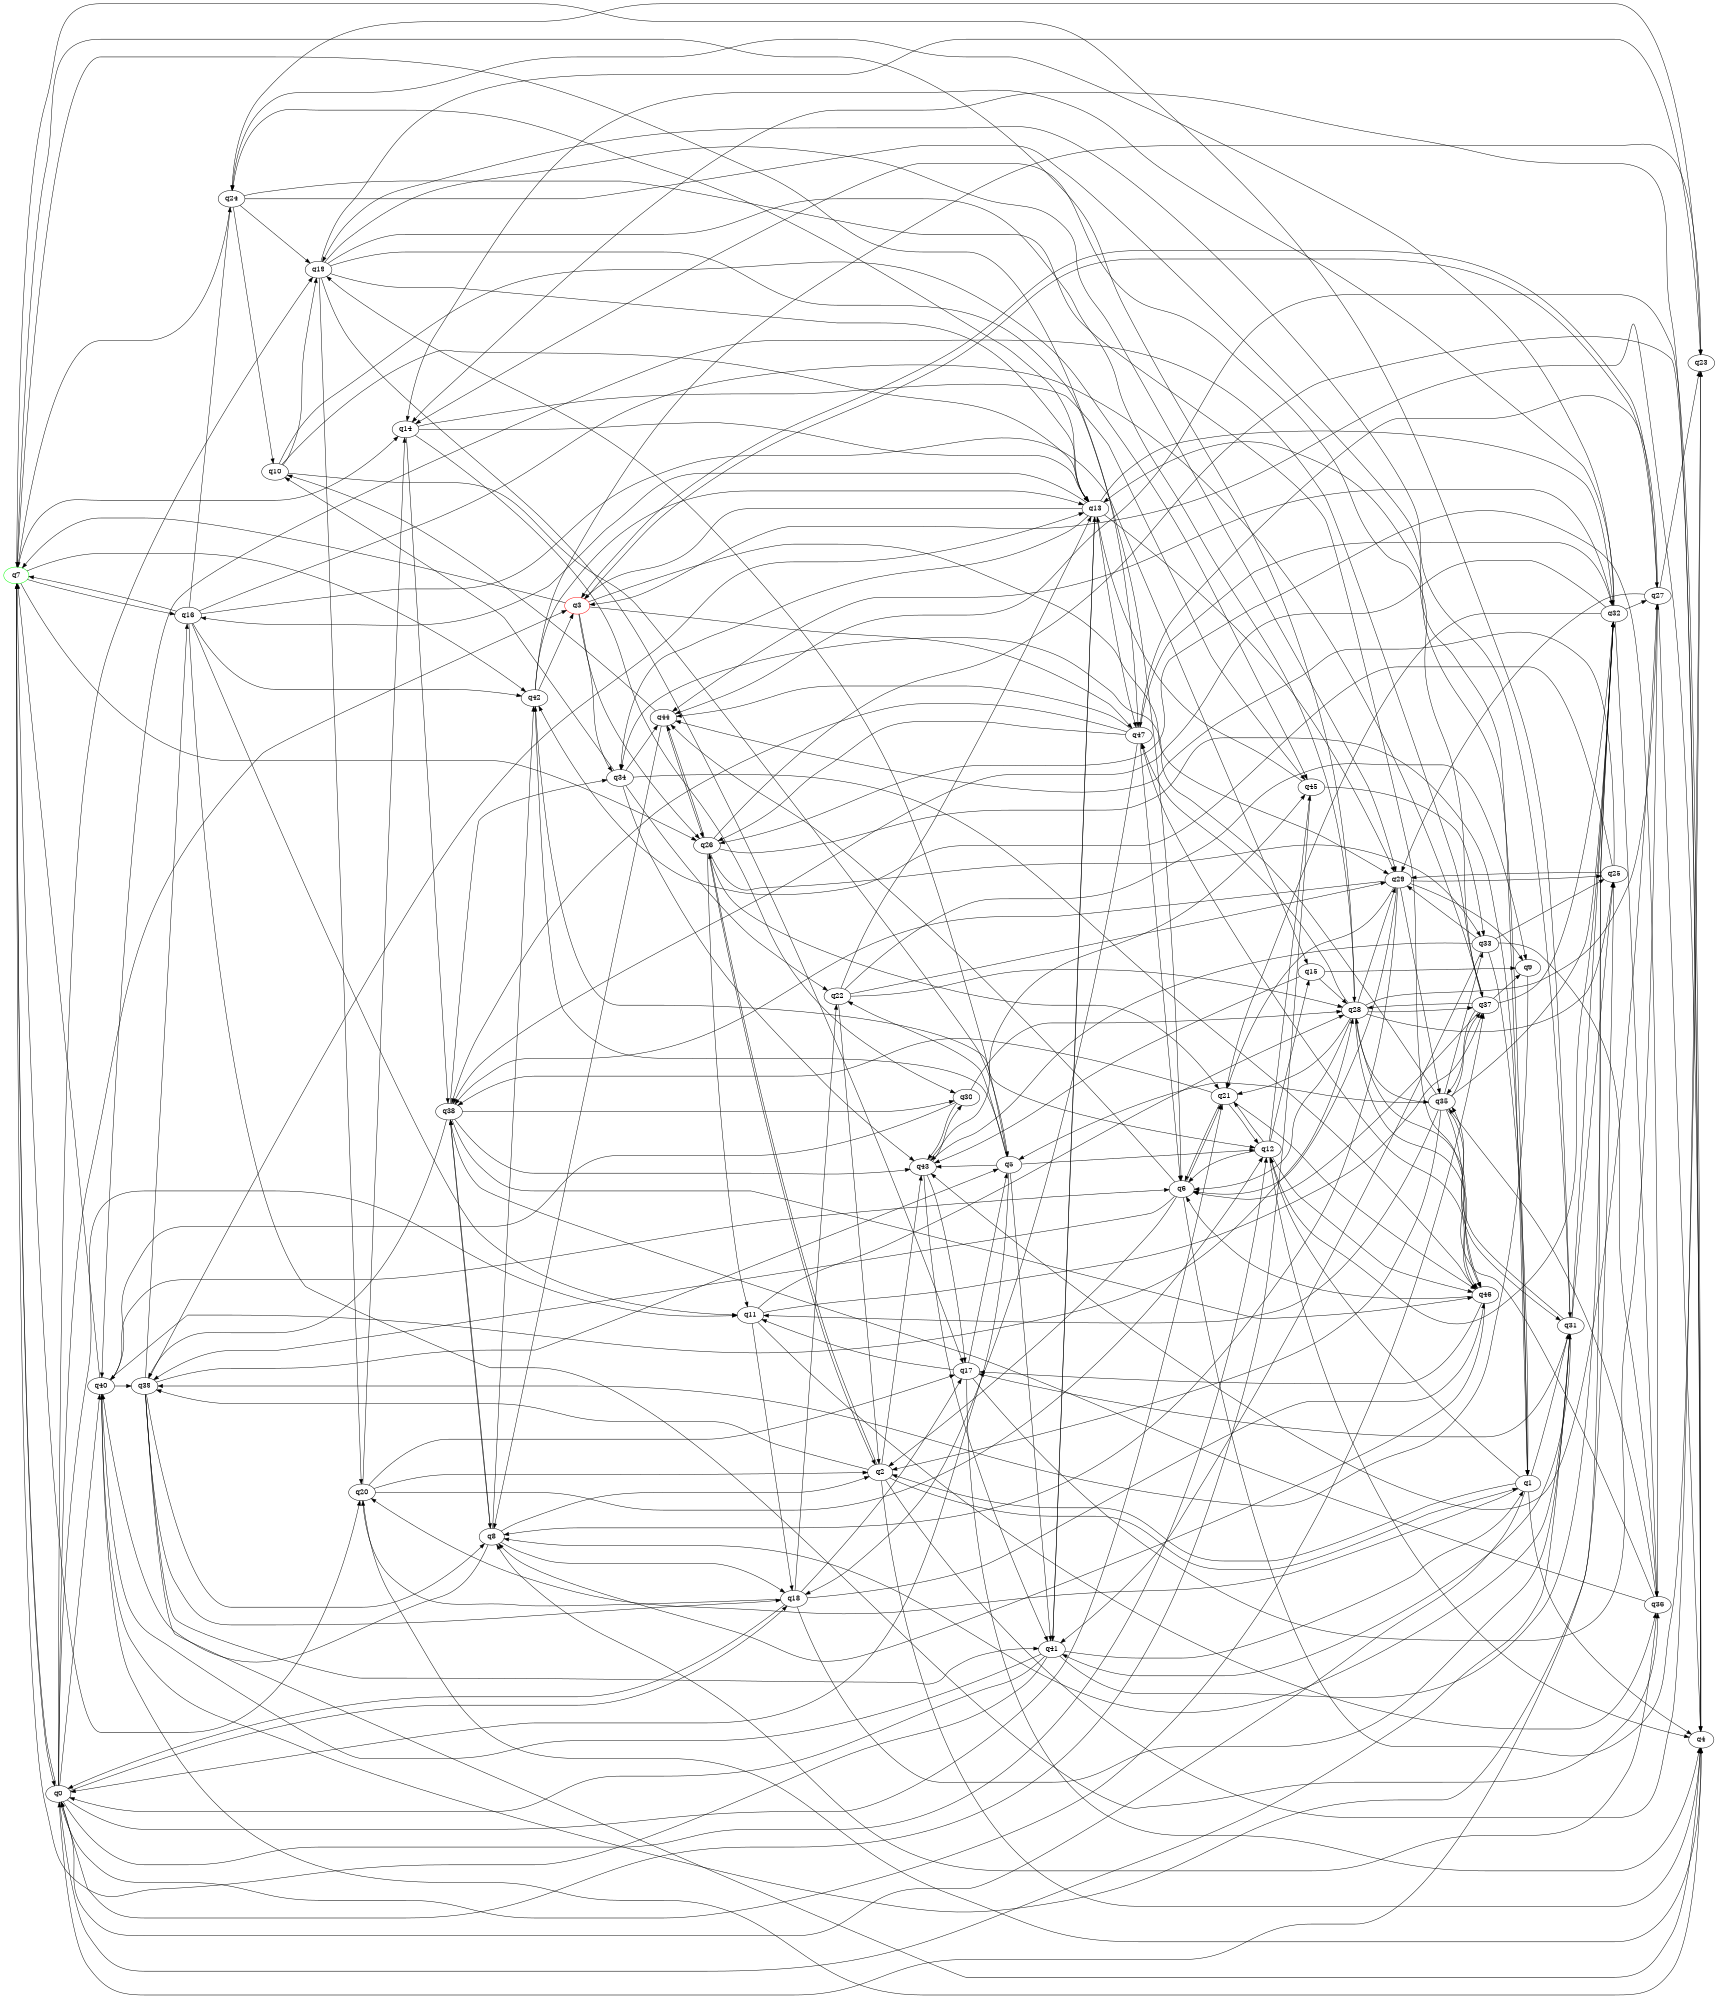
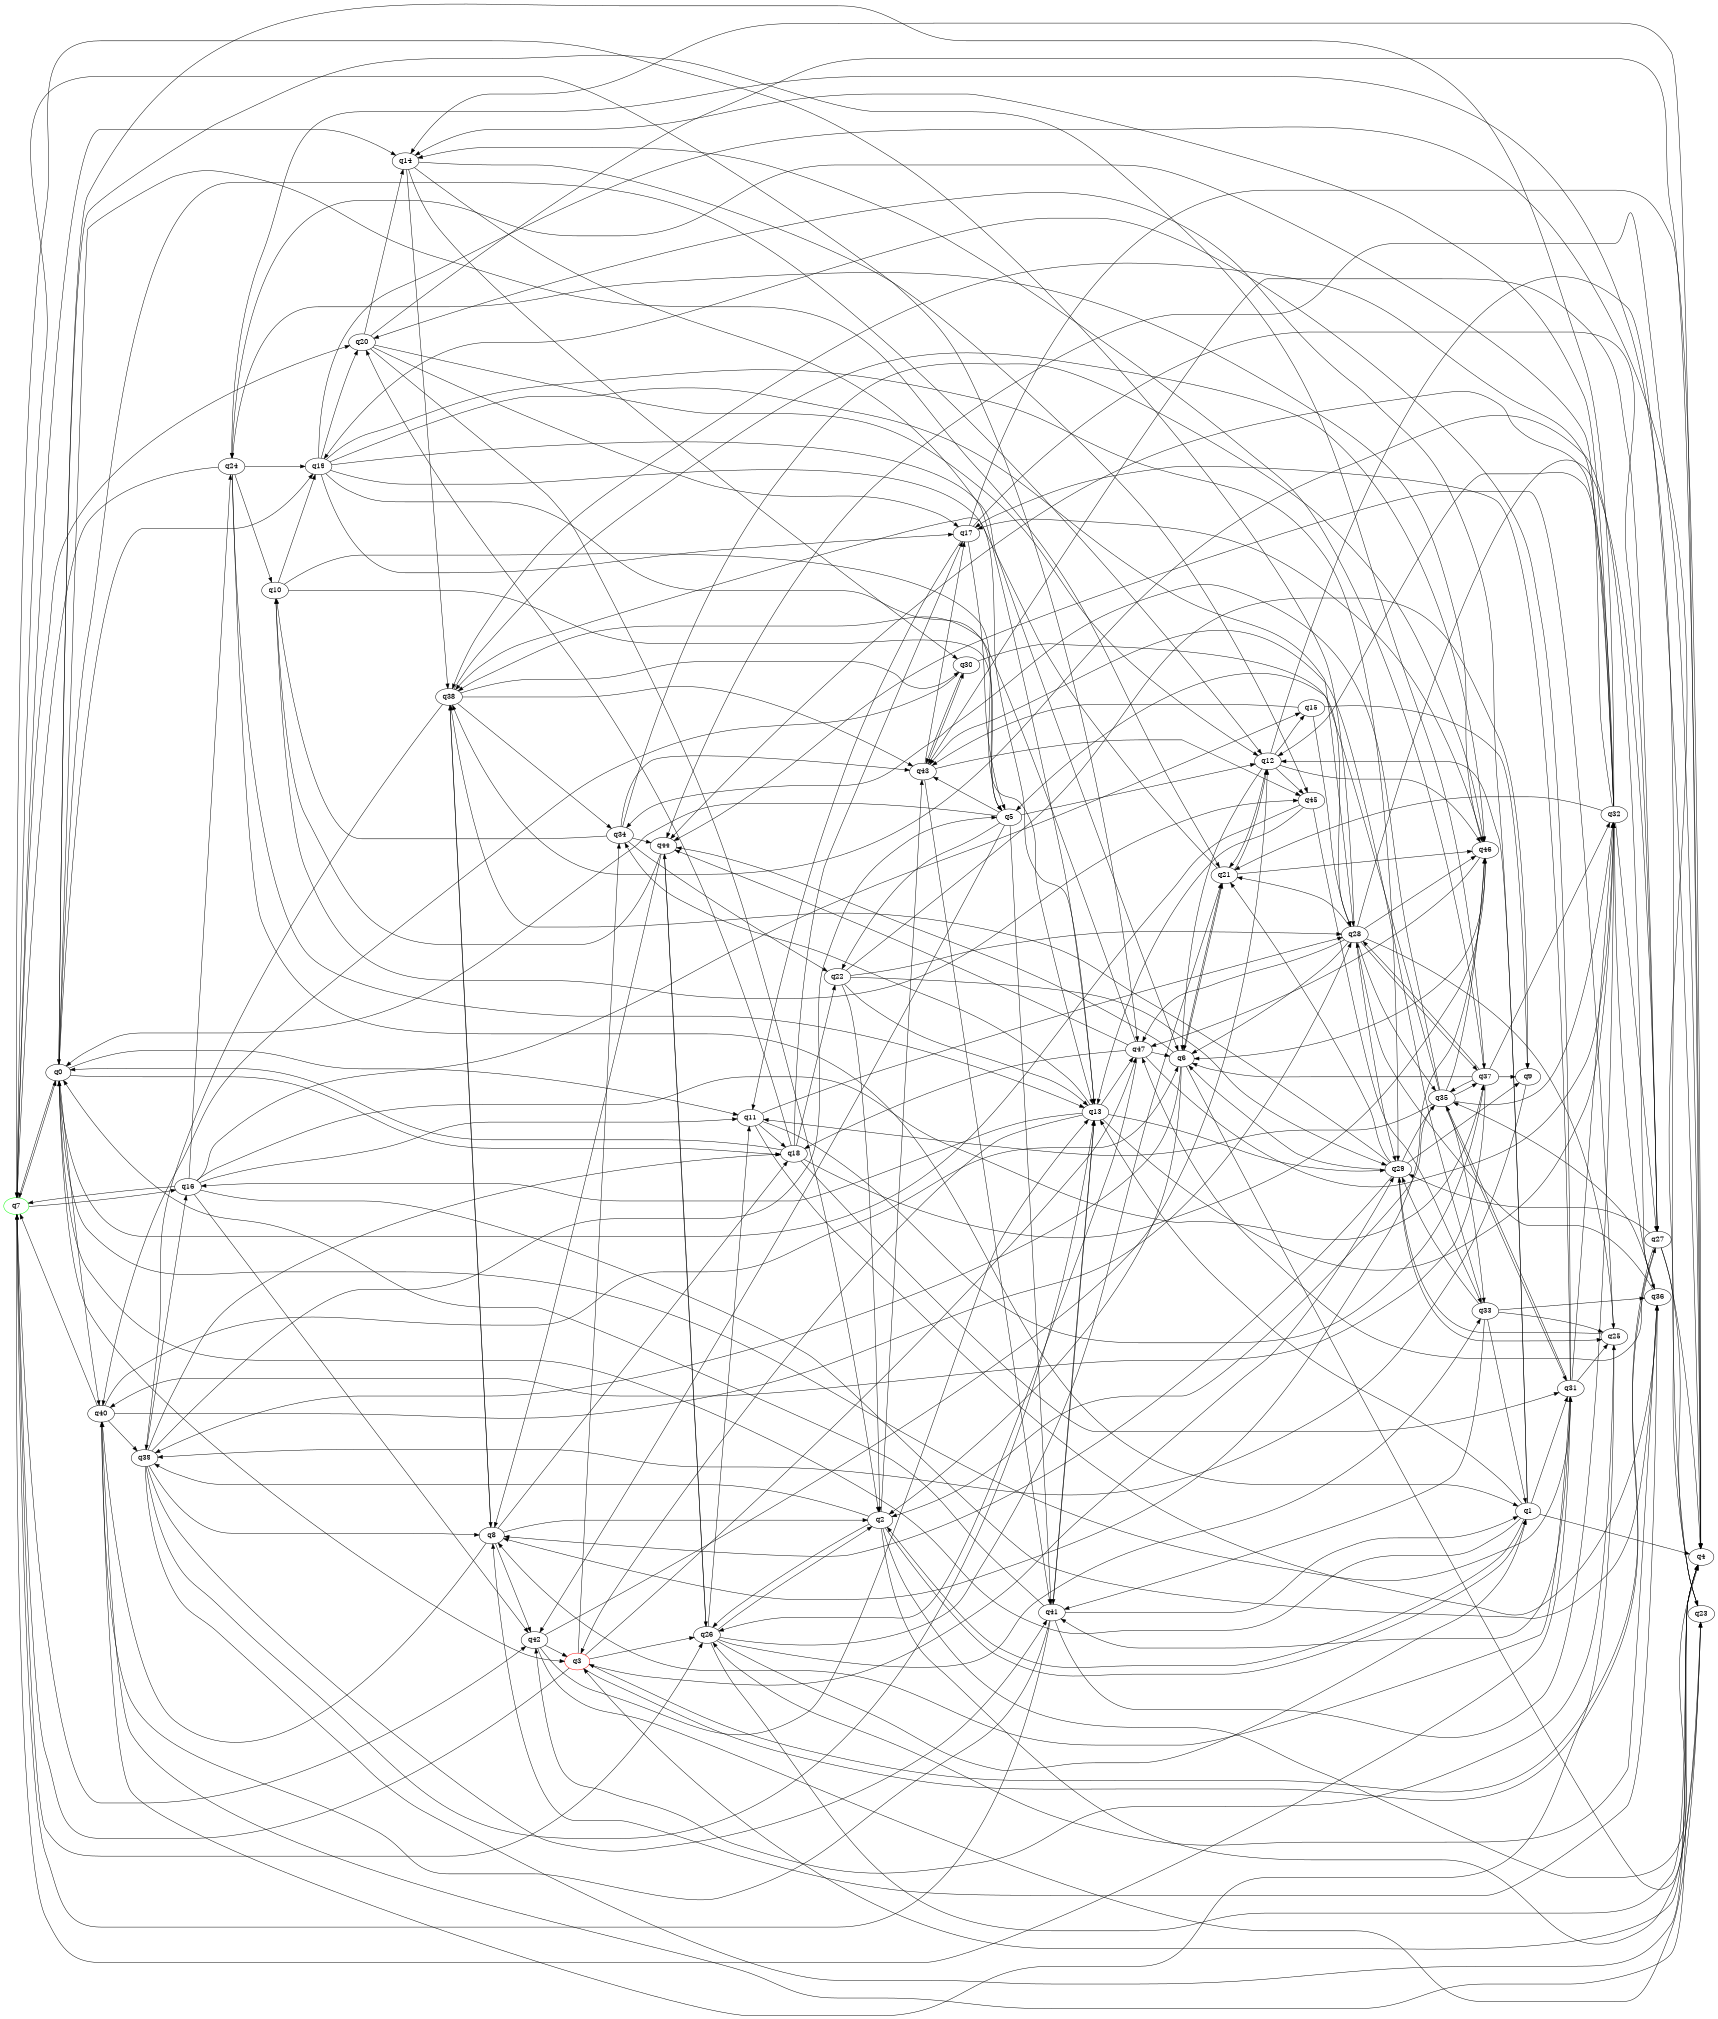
edge "q5" -> "q19": reversed
